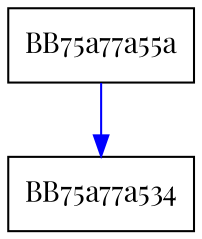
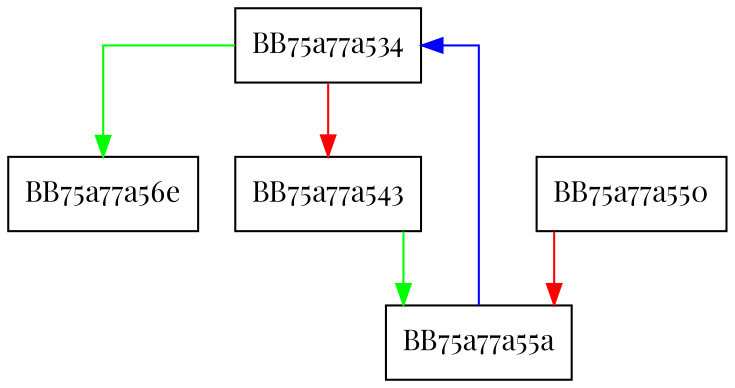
node "BB75a77a56e": added
node "BB75a77a543": added
node "BB75a77a550": added
